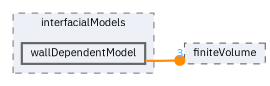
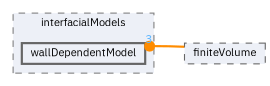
edge "wallDependentModel" -> "finiteVolume": reversed
